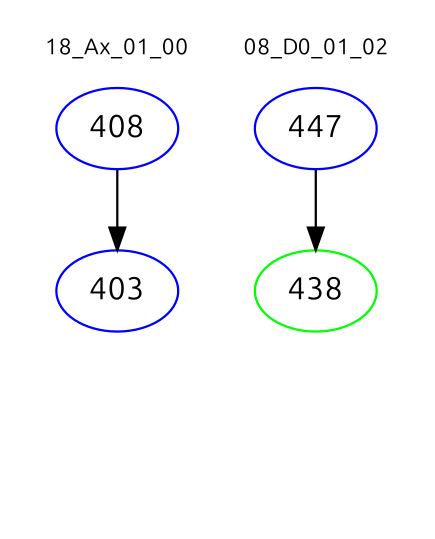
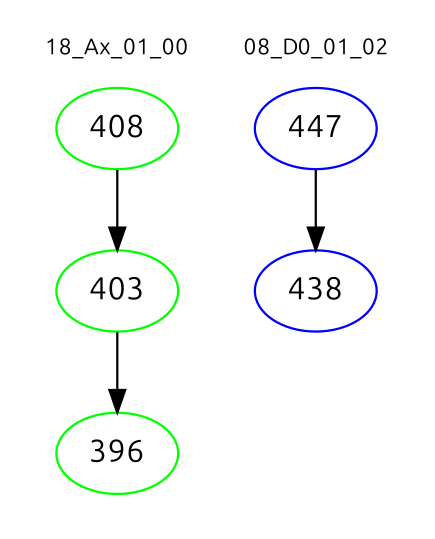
node "408": color blue -> green
node "403": color blue -> green
node "438": color green -> blue
node "396": added
